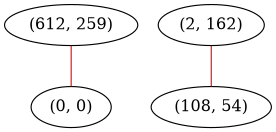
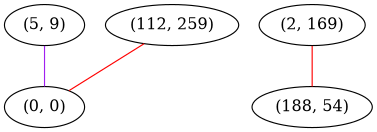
node "(5, 9)": added
node "(612, 259)": label "(612, 259)" -> "(112, 259)"
node "(2, 162)": label "(2, 162)" -> "(2, 169)"
node "(108, 54)": label "(108, 54)" -> "(188, 54)"
